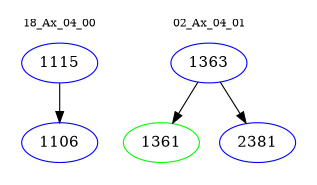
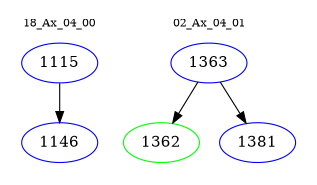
node "1106": label "1106" -> "1146"
node "1361": label "1361" -> "1362"
node "2381": label "2381" -> "1381"
